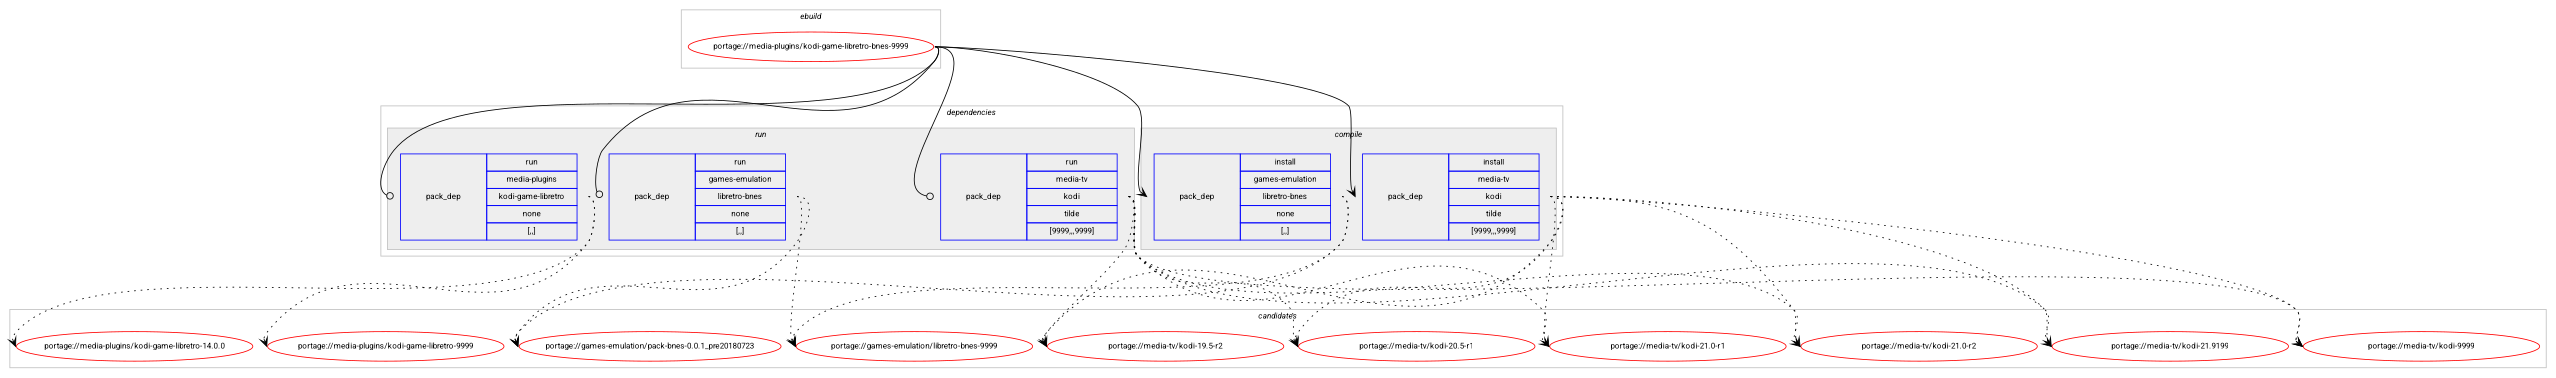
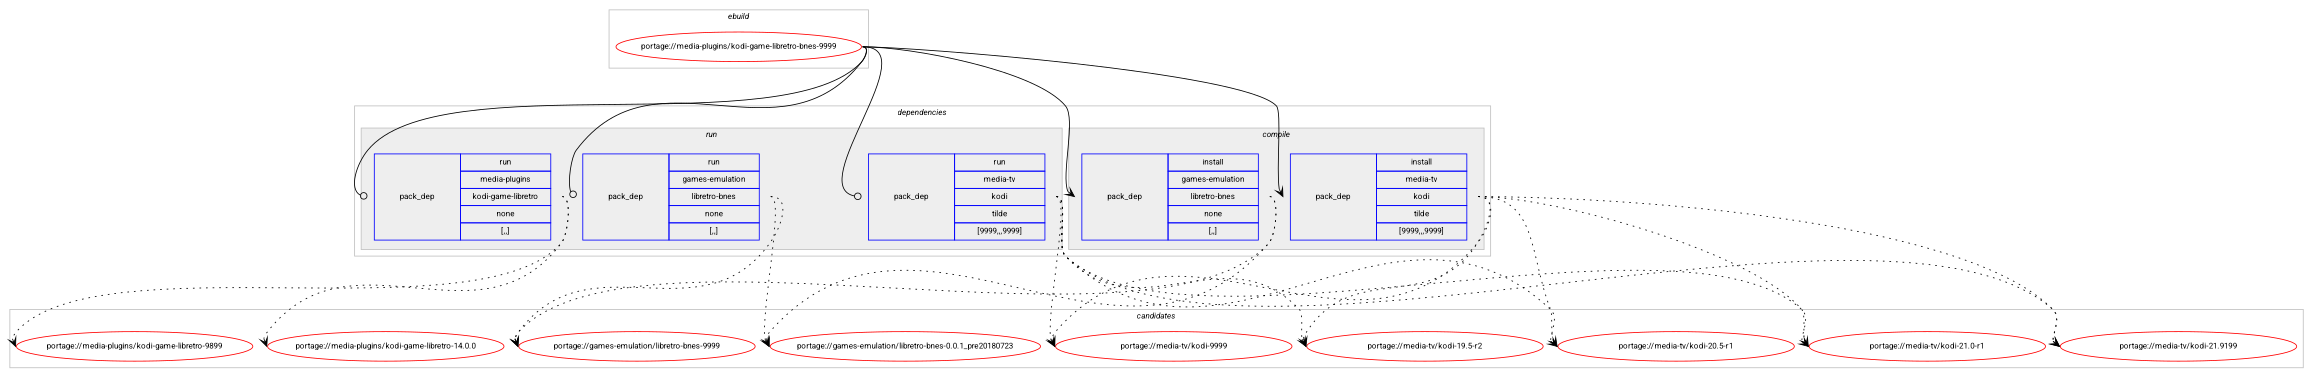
node "portage://media-plugins/kodi-game-libretro-9999": label "portage://media-plugins/kodi-game-libretro-9999" -> "portage://media-plugins/kodi-game-libretro-9899"
node "portage://games-emulation/pack-bnes-0.0.1_pre20180723": label "portage://games-emulation/pack-bnes-0.0.1_pre20180723" -> "portage://games-emulation/libretro-bnes-0.0.1_pre20180723"
node "portage://media-tv/kodi-21.0-r2": removed
